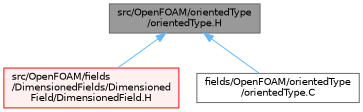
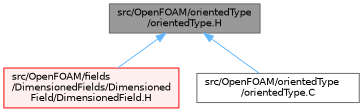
node "fields/OpenFOAM/orientedType /orientedType.C": label "fields/OpenFOAM/orientedType /orientedType.C" -> "src/OpenFOAM/orientedType /orientedType.C"
